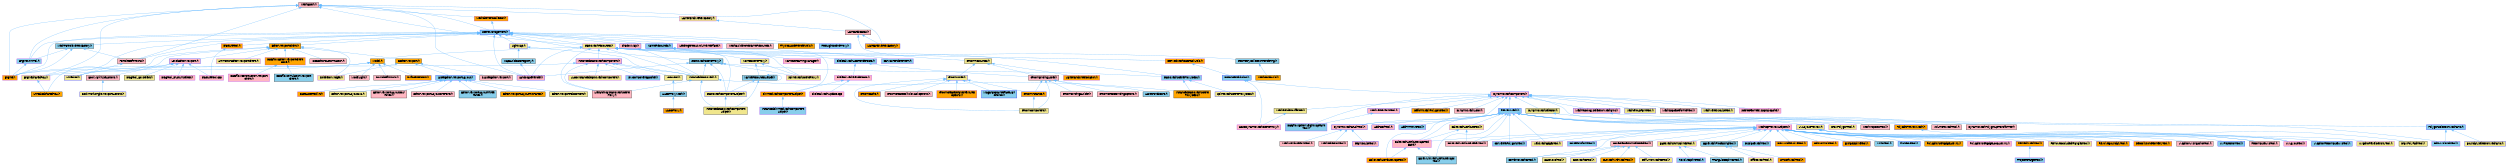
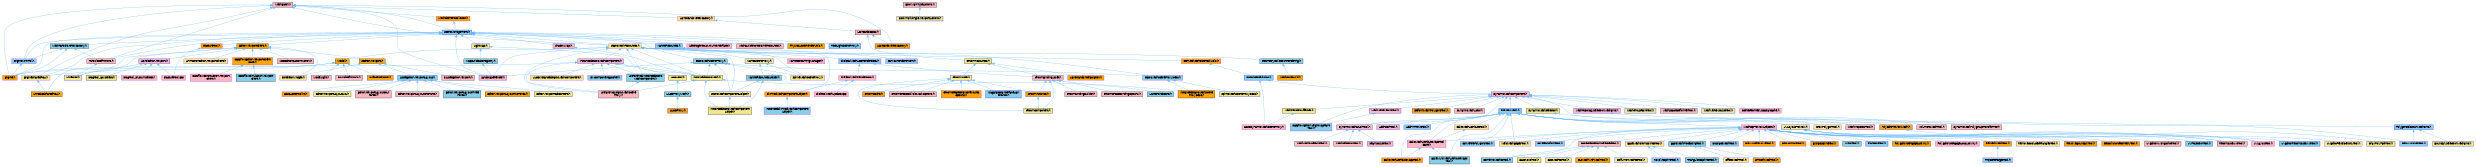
edge "BookMarkTypeActions.h" -> "LevelEditorViewport.h": removed
node "HierarchicalInstancedStatic MeshComponent.h": added
node "BakeMeshAttributeVertexTool.h": removed
